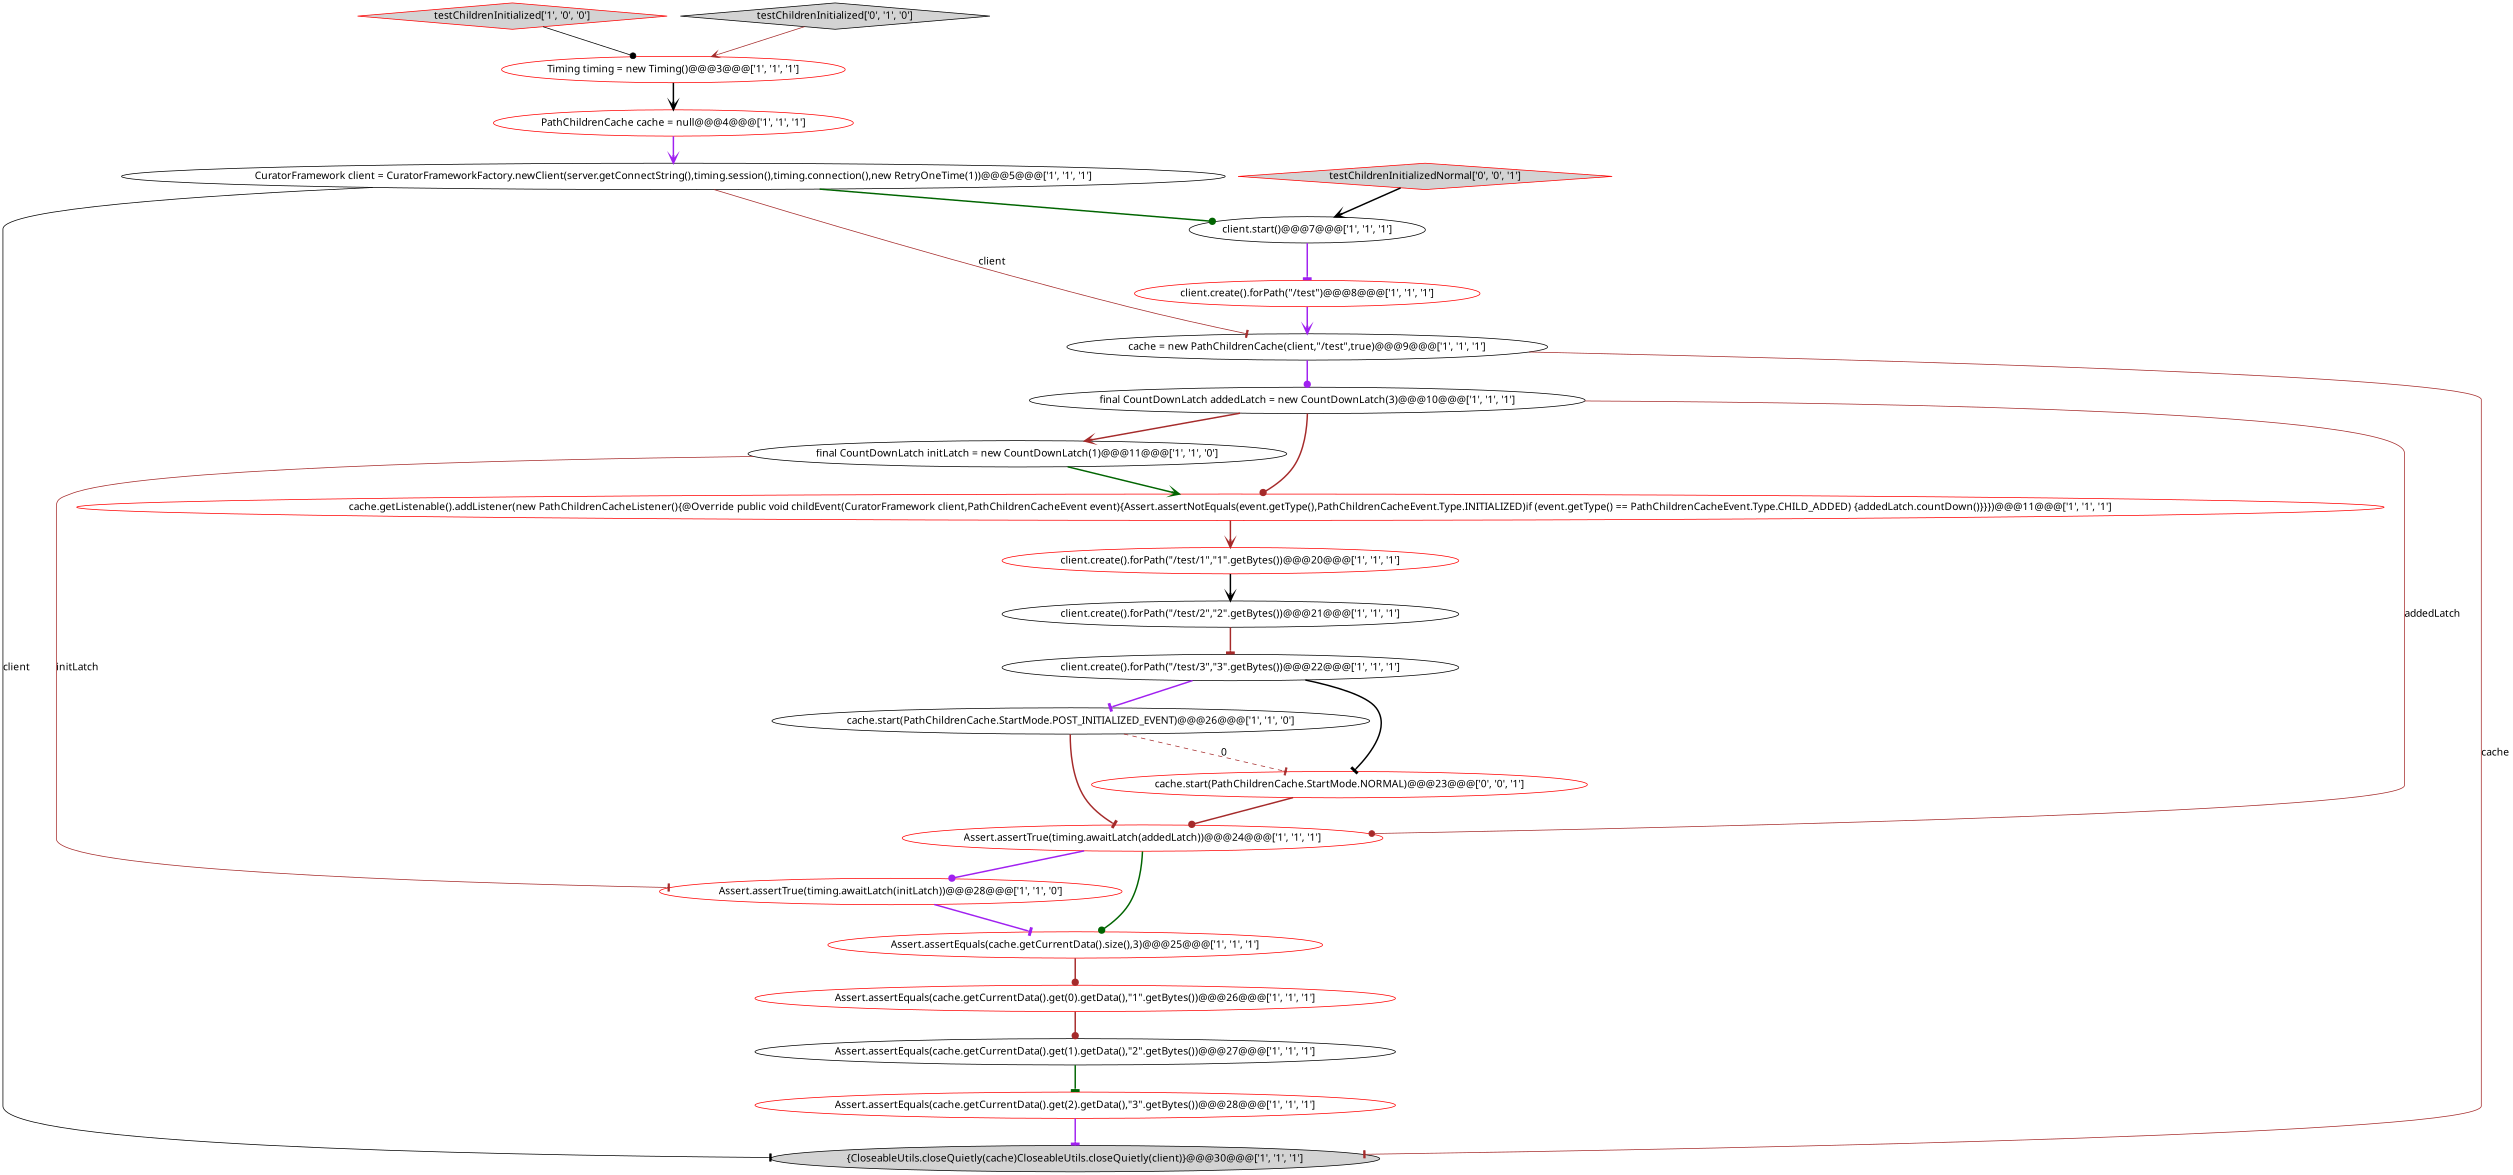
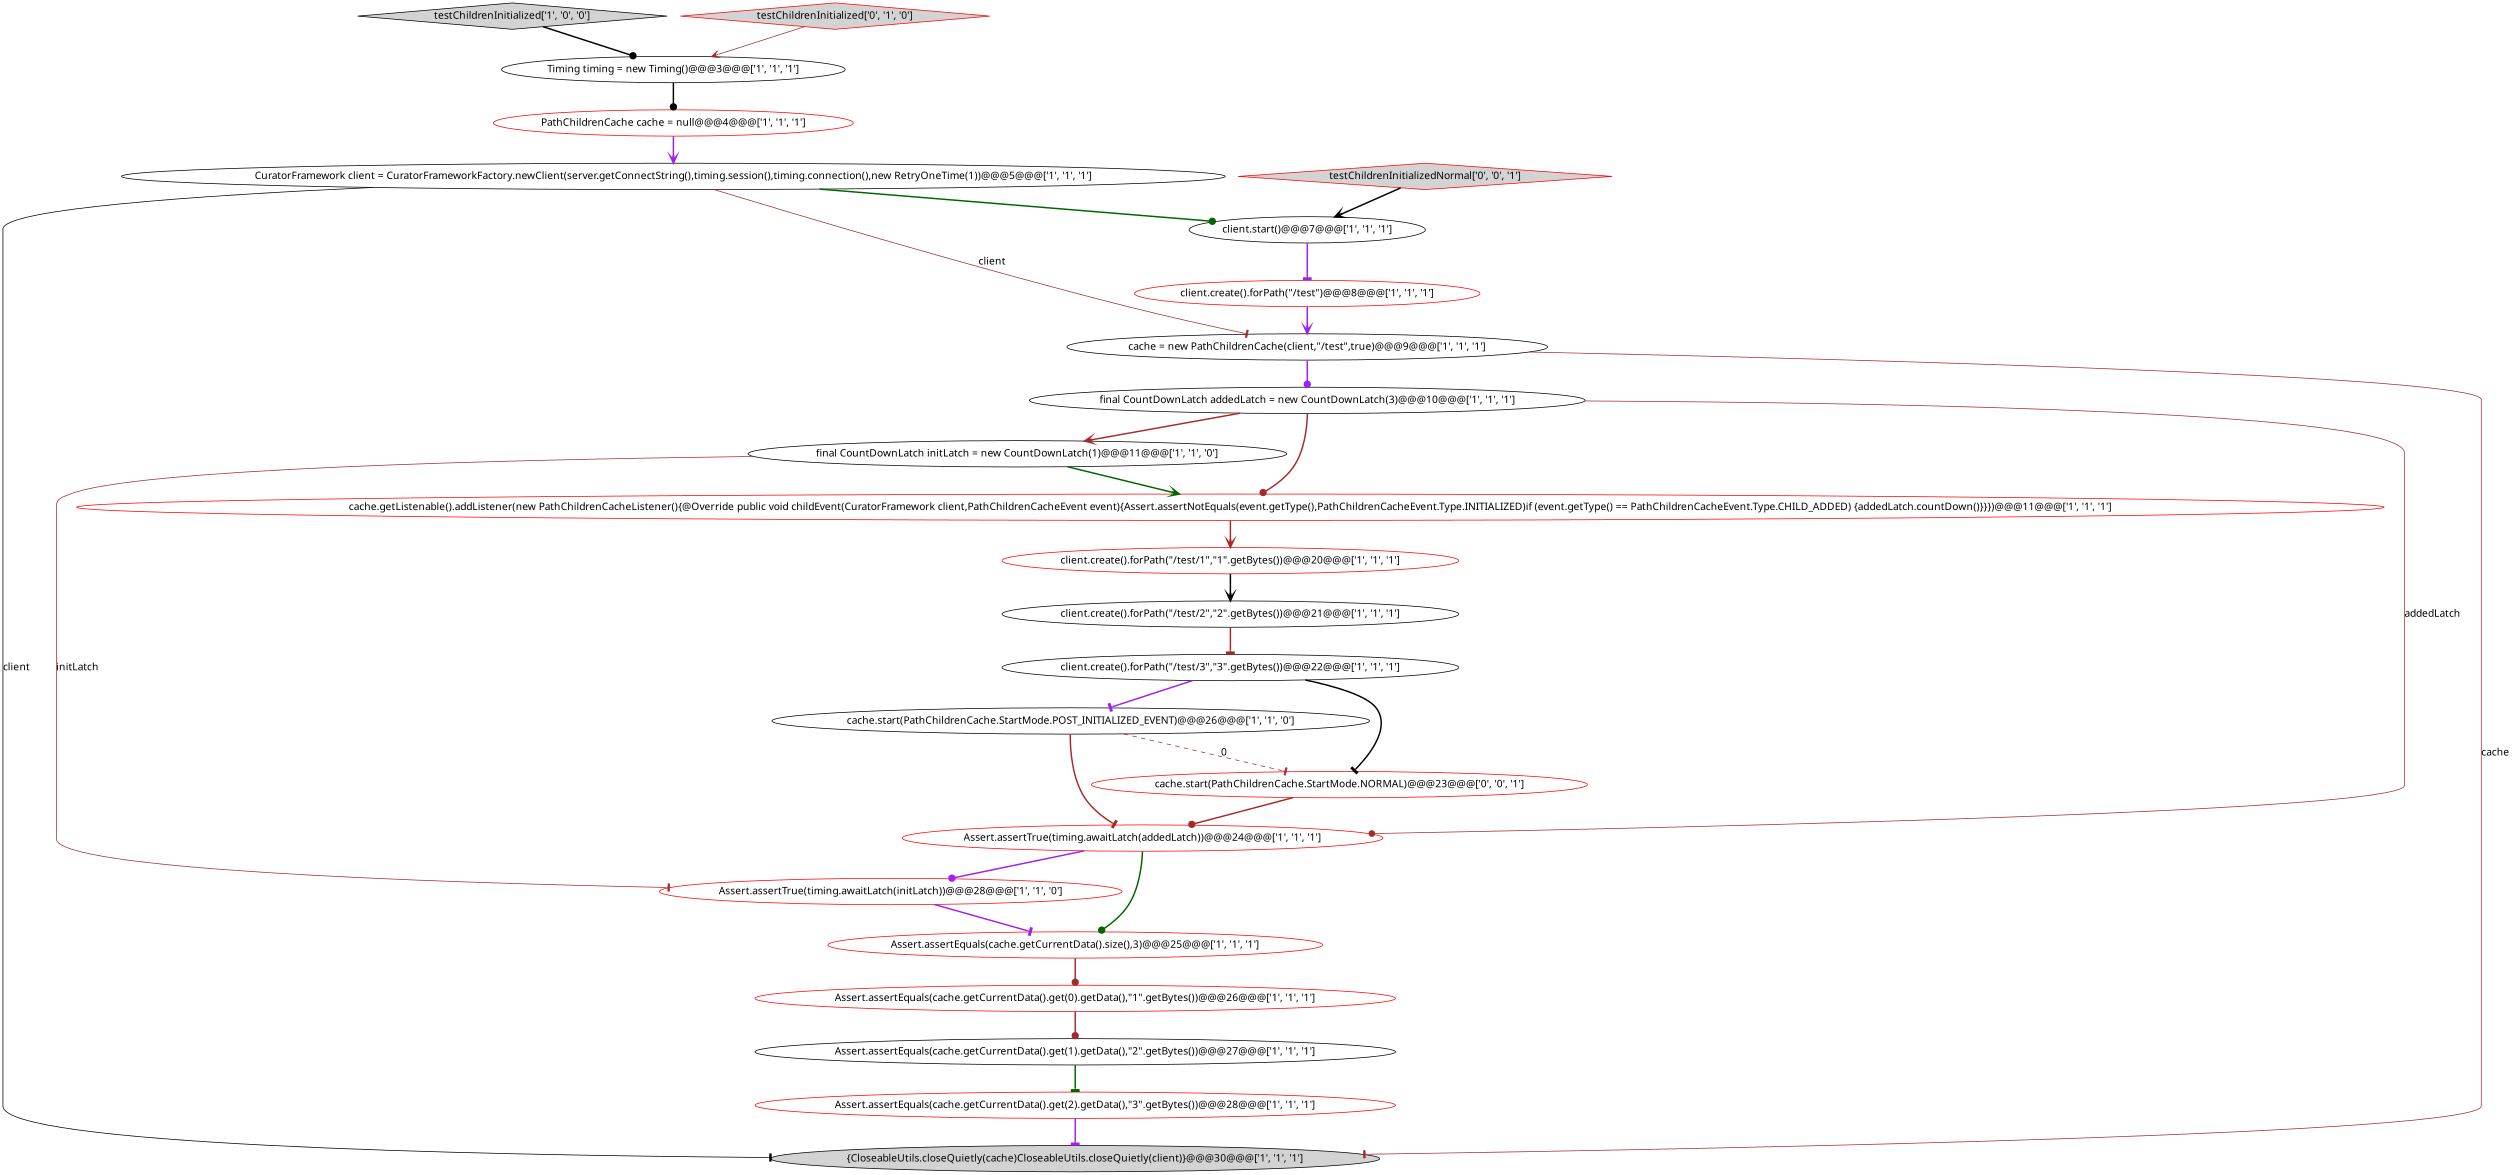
node "testChildrenInitialized['1', '0', '0']": color red -> black
node "testChildrenInitialized['0', '1', '0']": color black -> red
edge "testChildrenInitialized['1', '0', '0']" -> "Timing timing = new Timing()@@@3@@@['1', '1', '1']": style solid -> bold
node "Timing timing = new Timing()@@@3@@@['1', '1', '1']": color red -> black
edge "Timing timing = new Timing()@@@3@@@['1', '1', '1']" -> "PathChildrenCache cache = null@@@4@@@['1', '1', '1']": arrowhead vee -> dot
